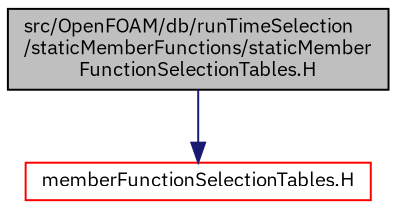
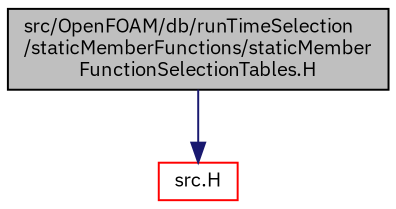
node "memberFunctionSelectionTables.H": label "memberFunctionSelectionTables.H" -> "src.H"
